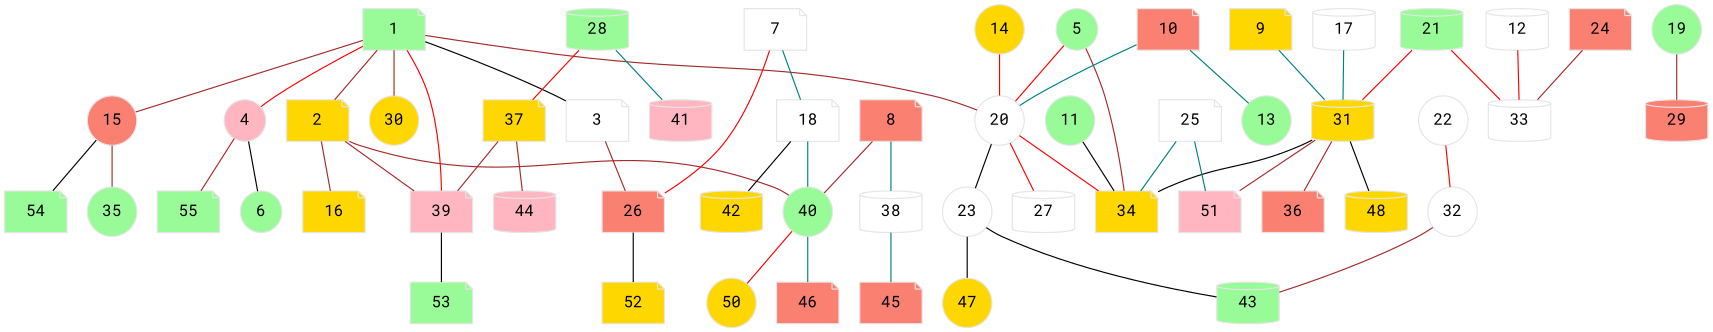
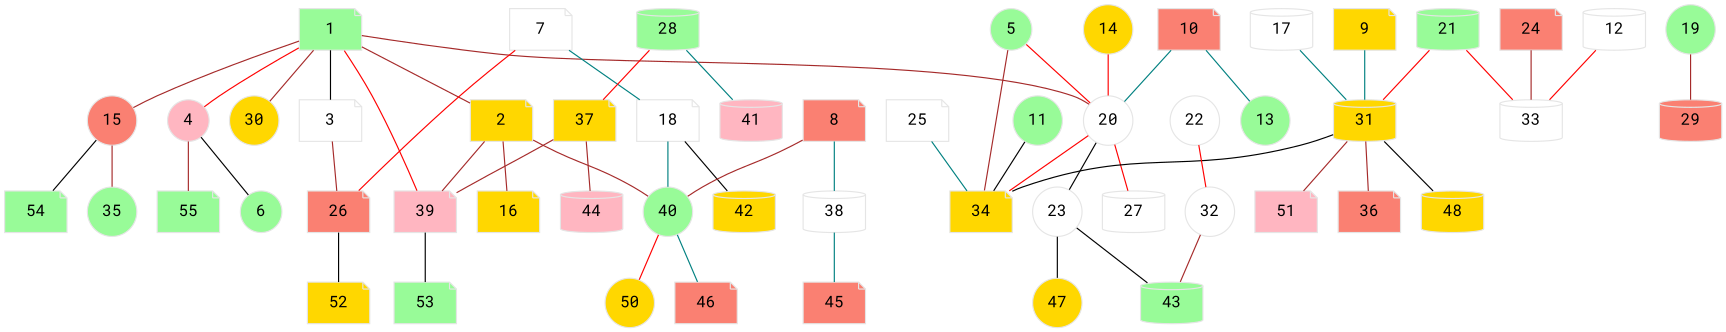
edge "25" -- "51": removed
